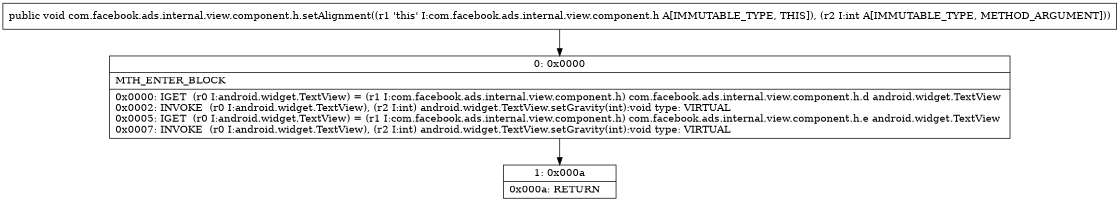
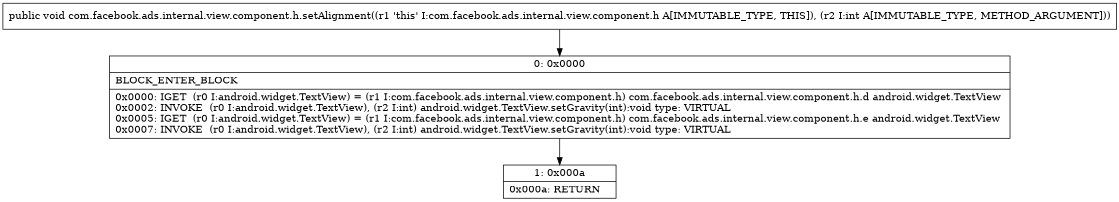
node "0: 0x0000": text "MTH_ENTER_BLOCK" -> "BLOCK_ENTER_BLOCK"
